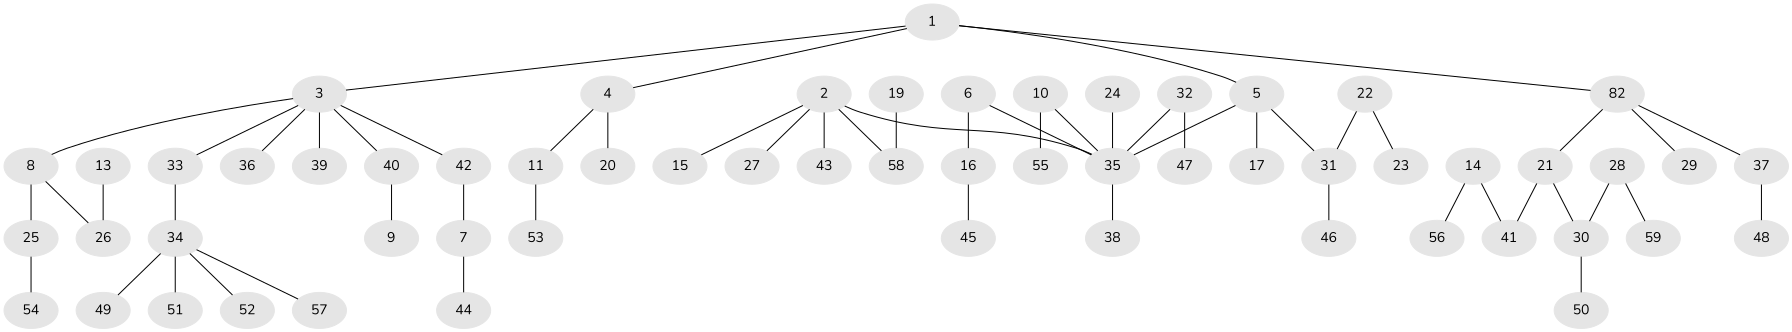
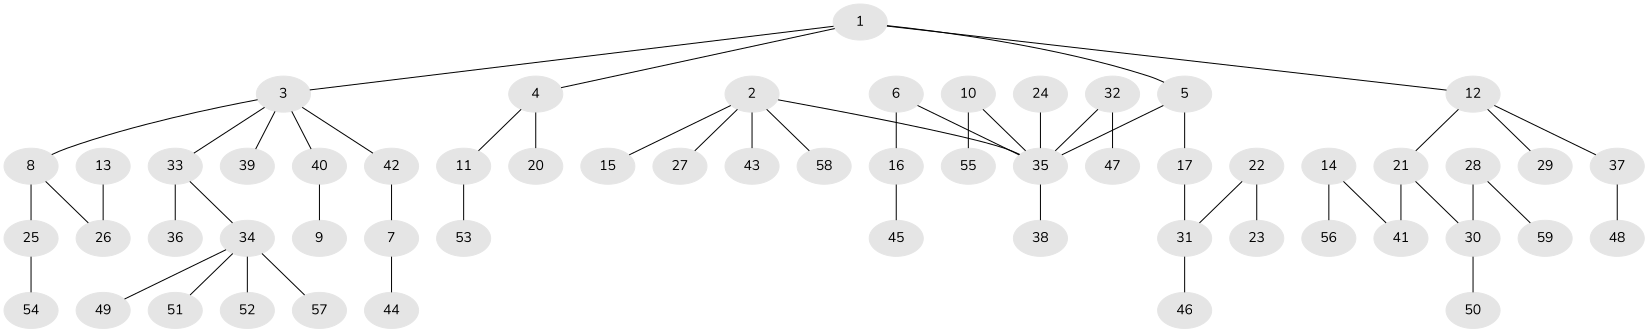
node "19": removed
node "82": label "82" -> "12"
edge "3" -- "36": now "33" -- "36"
edge "5" -- "31": now "17" -- "31"
